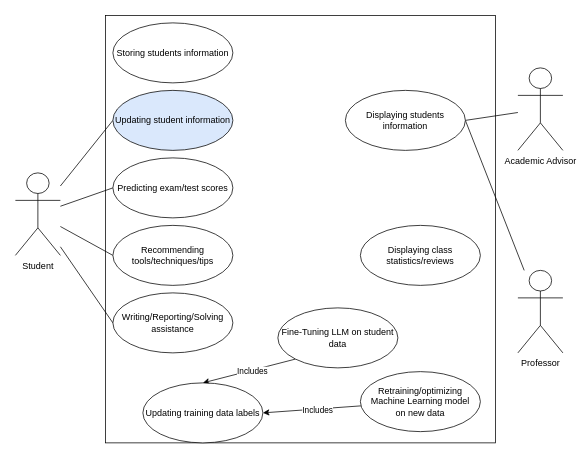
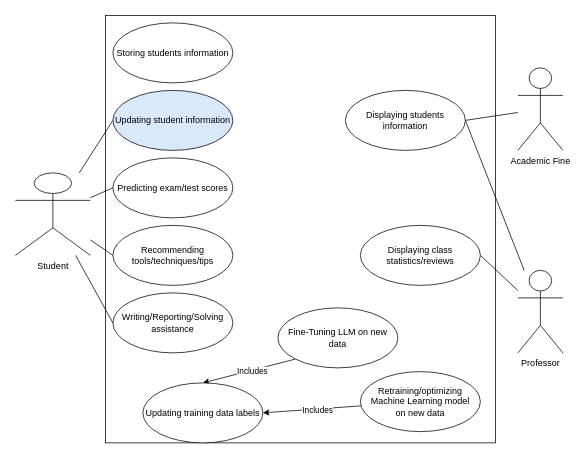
node "Academic Advisor": label "Academic Advisor" -> "Academic Fine"
node "Student": size 45x83 -> 75x83
edge "Displaying class statistics/reviews" -- "Professor": added
node "Fine-Tuning LLM on student data": label "Fine-Tuning LLM on student data" -> "Fine-Tuning LLM on new data"
